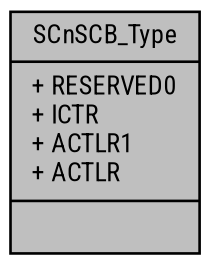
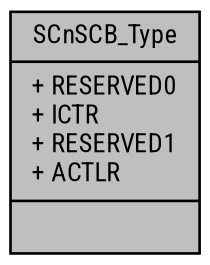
node "SCnSCB_Type": text "+ ACTLR1" -> "+ RESERVED1"
